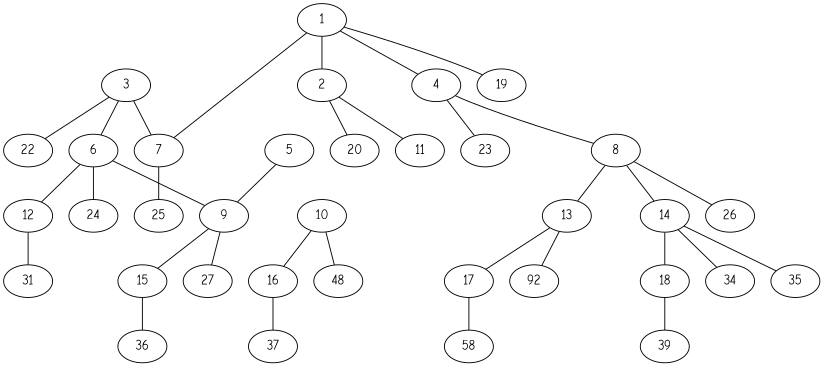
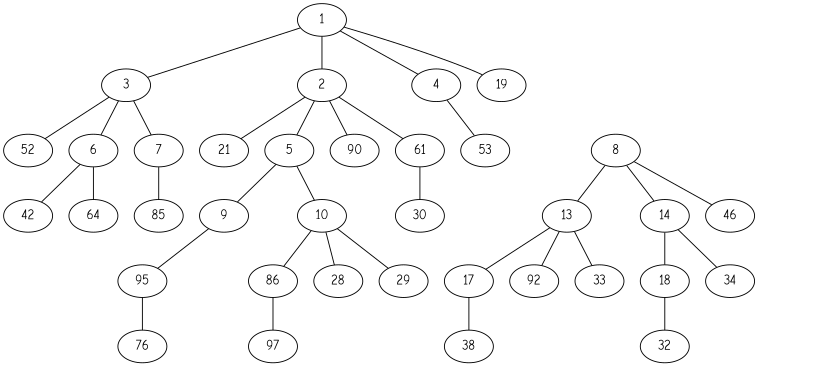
edge "1" -- "7": now "1" -- "3"
edge "2" -- "5": added
edge "4" -- "8": removed
node "22": label "22" -> "52"
node "21": added
node "20": label "20" -> "90"
node "11": label "11" -> "61"
node "23": label "23" -> "53"
edge "6" -- "9": removed
edge "5" -- "10": added
node "12": label "12" -> "42"
node "24": label "24" -> "64"
node "25": label "25" -> "85"
node "30": added
node "26": label "26" -> "46"
node "31": removed
node "15": label "15" -> "95"
node "27": removed
node "16": label "16" -> "86"
node "48": label "48" -> "28"
node "29": added
node "33": added
node "35": removed
node "36": label "36" -> "76"
node "37": label "37" -> "97"
node "58": label "58" -> "38"
node "39": label "39" -> "32"
